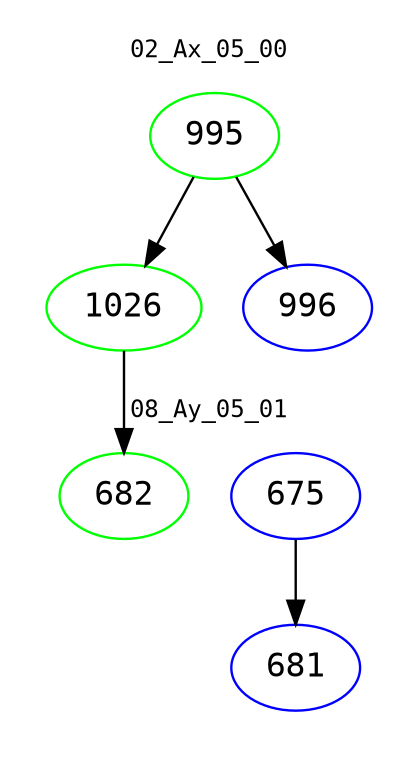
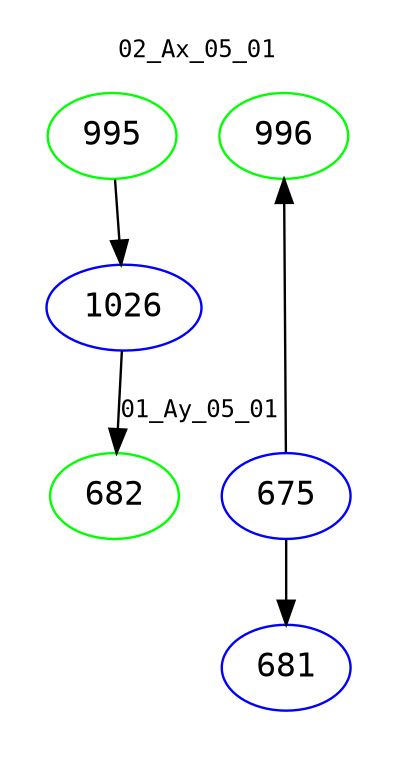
cluster "02_Ax_05_00": label "02_Ax_05_00" -> "02_Ax_05_01"
edge "995" -> "996": now "675" -> "996"
node "1026": color green -> blue
node "996": color blue -> green
cluster "08_Ay_05_01": label "08_Ay_05_01" -> "01_Ay_05_01"
